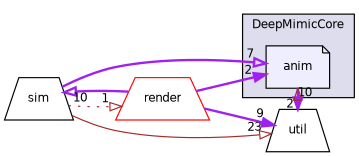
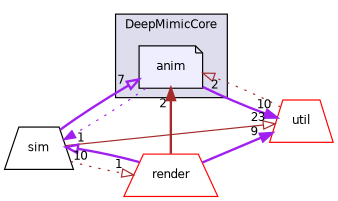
edge "render" -> "anim": color purple -> brown
edge "anim" -> "sim": added
node "util": color black -> red
